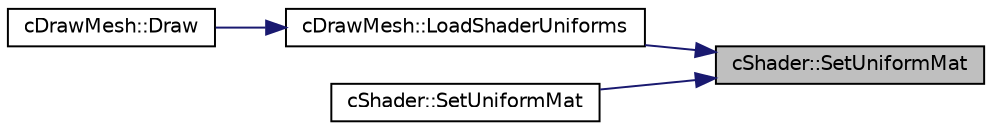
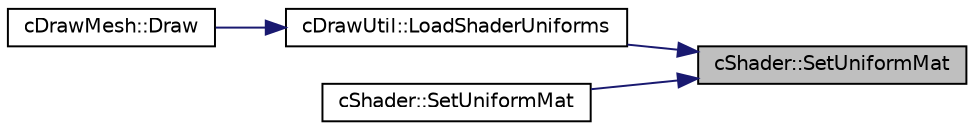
node "cDrawMesh::LoadShaderUniforms": label "cDrawMesh::LoadShaderUniforms" -> "cDrawUtil::LoadShaderUniforms"
